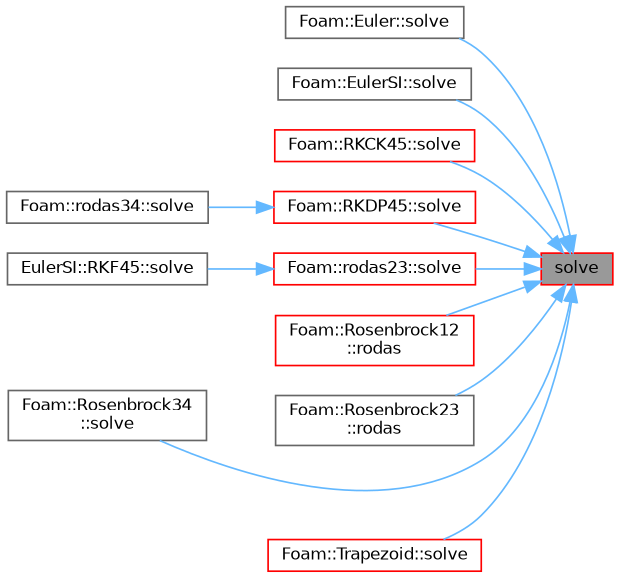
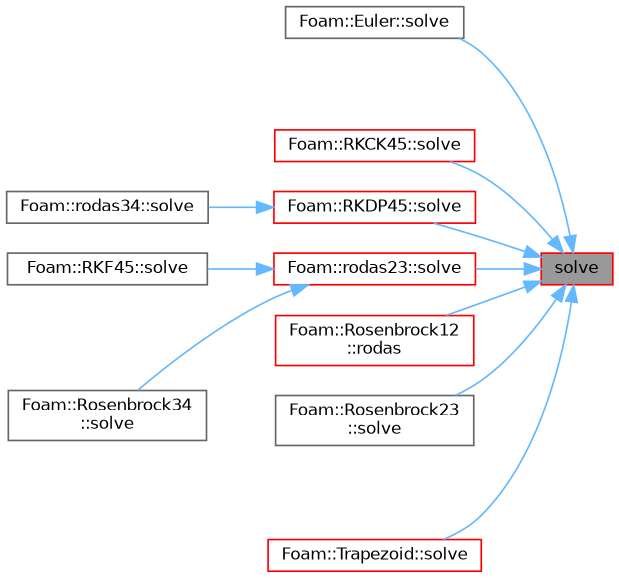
node "Foam::EulerSI::solve": removed
node "EulerSI::RKF45::solve": label "EulerSI::RKF45::solve" -> "Foam::RKF45::solve"
node "Foam::Rosenbrock23 ::rodas": label "Foam::Rosenbrock23 ::rodas" -> "Foam::Rosenbrock23 ::solve"
edge "Foam::Rosenbrock34 ::solve" -> "solve": now "Foam::Rosenbrock34 ::solve" -> "Foam::rodas23::solve"
